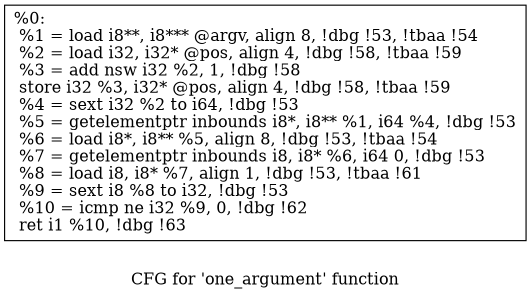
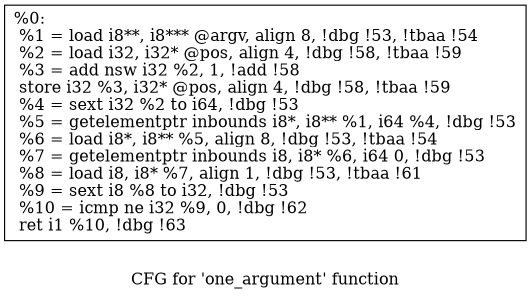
node "%0:": text "%3 = add nsw i32 %2, 1, !dbg !58" -> "%3 = add nsw i32 %2, 1, !add !58"
